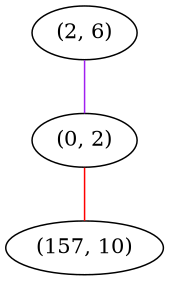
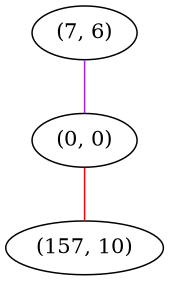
node "(2, 6)": label "(2, 6)" -> "(7, 6)"
node "(0, 2)": label "(0, 2)" -> "(0, 0)"
